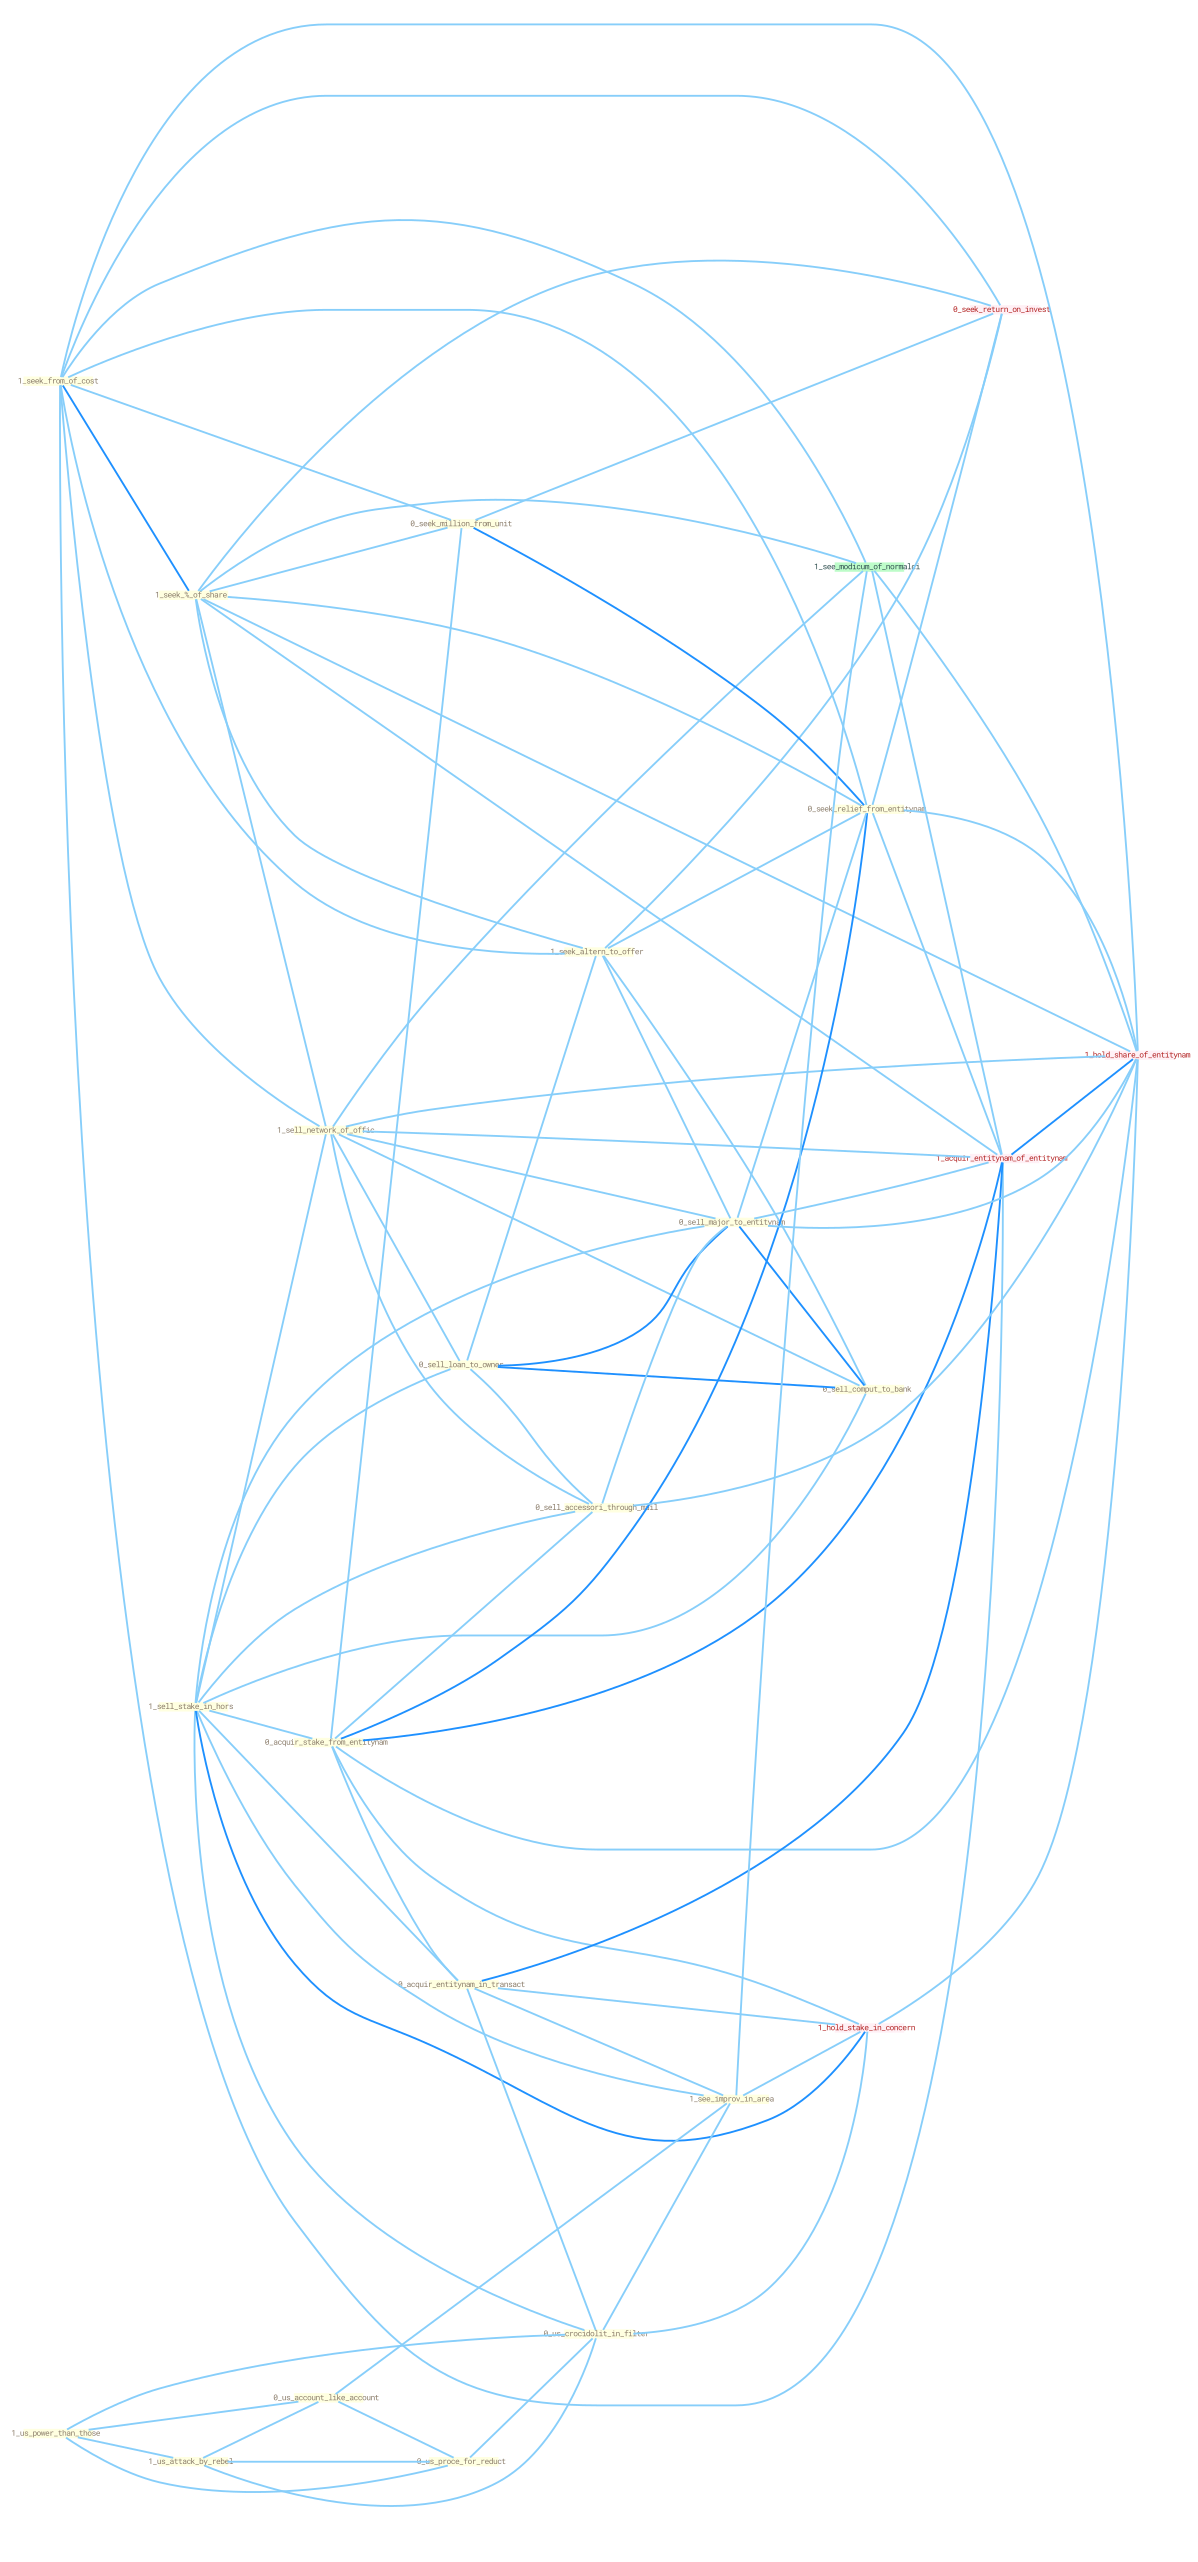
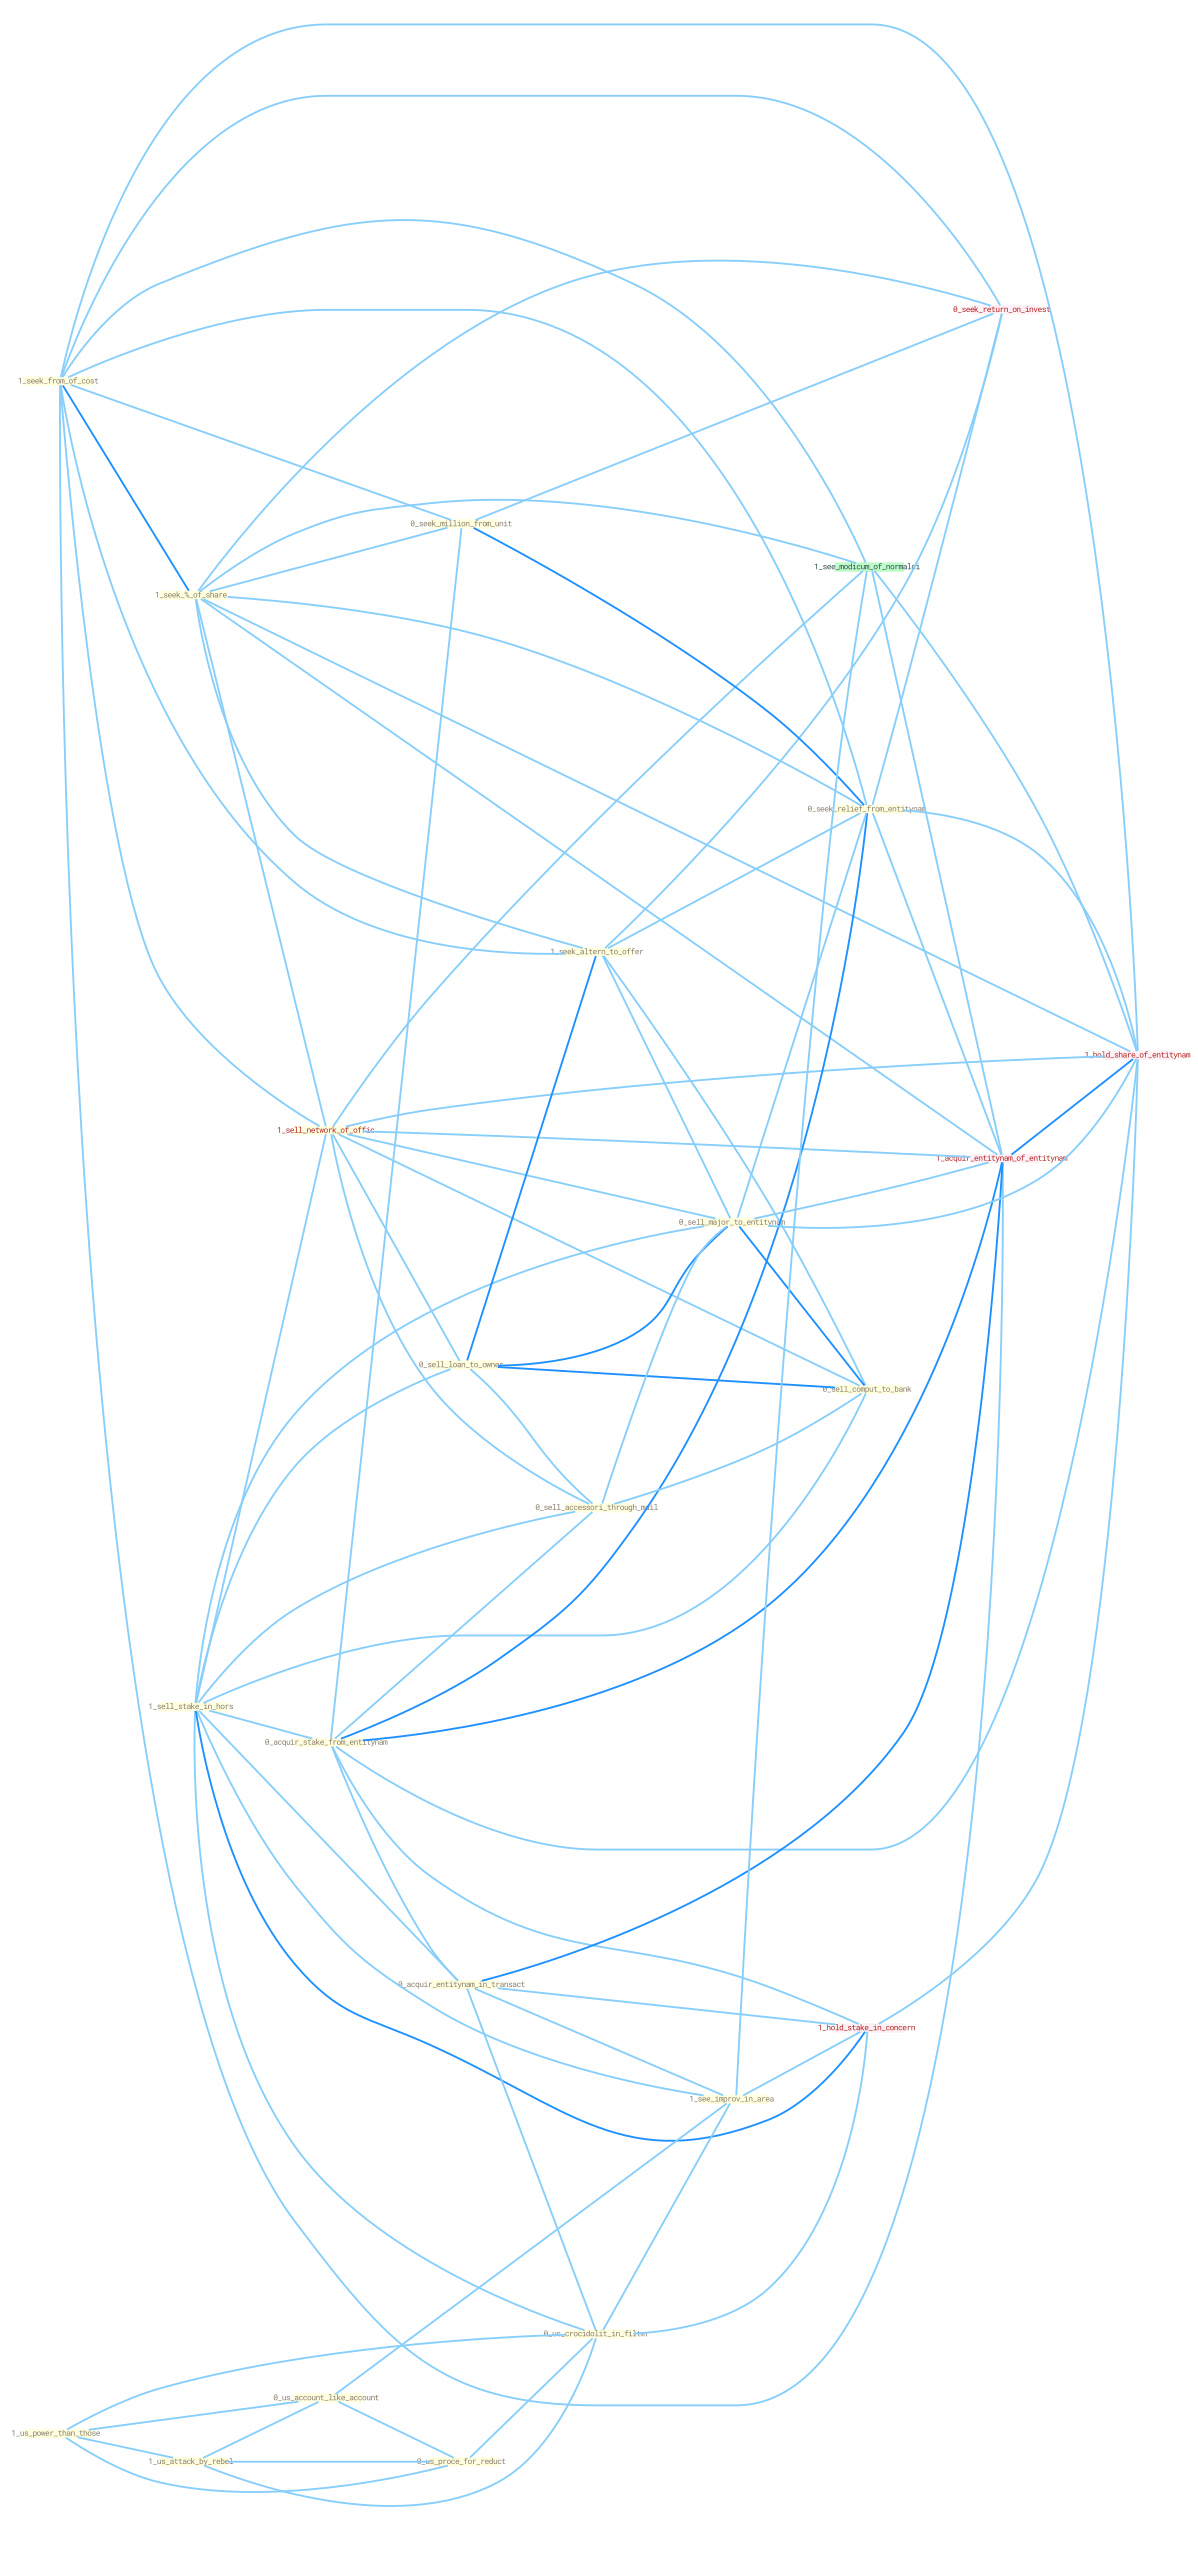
node "1_sell_network_of_offic": fontcolor #8b7d6b -> #b22222
edge "1_seek_altern_to_offer" -- "0_sell_loan_to_owner": color #87cefa -> #1e90ff
edge "1_hold_share_of_entitynam" -- "0_sell_accessori_through_mail": now "0_sell_comput_to_bank" -- "0_sell_accessori_through_mail"
